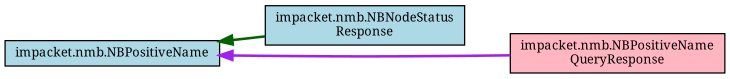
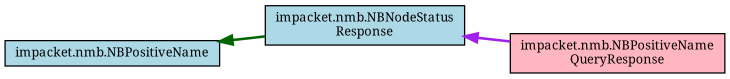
edge "impacket.nmb.NBPositiveName QueryResponse" -> "impacket.nmb.NBPositiveName": now "impacket.nmb.NBPositiveName QueryResponse" -> "impacket.nmb.NBNodeStatus Response"
